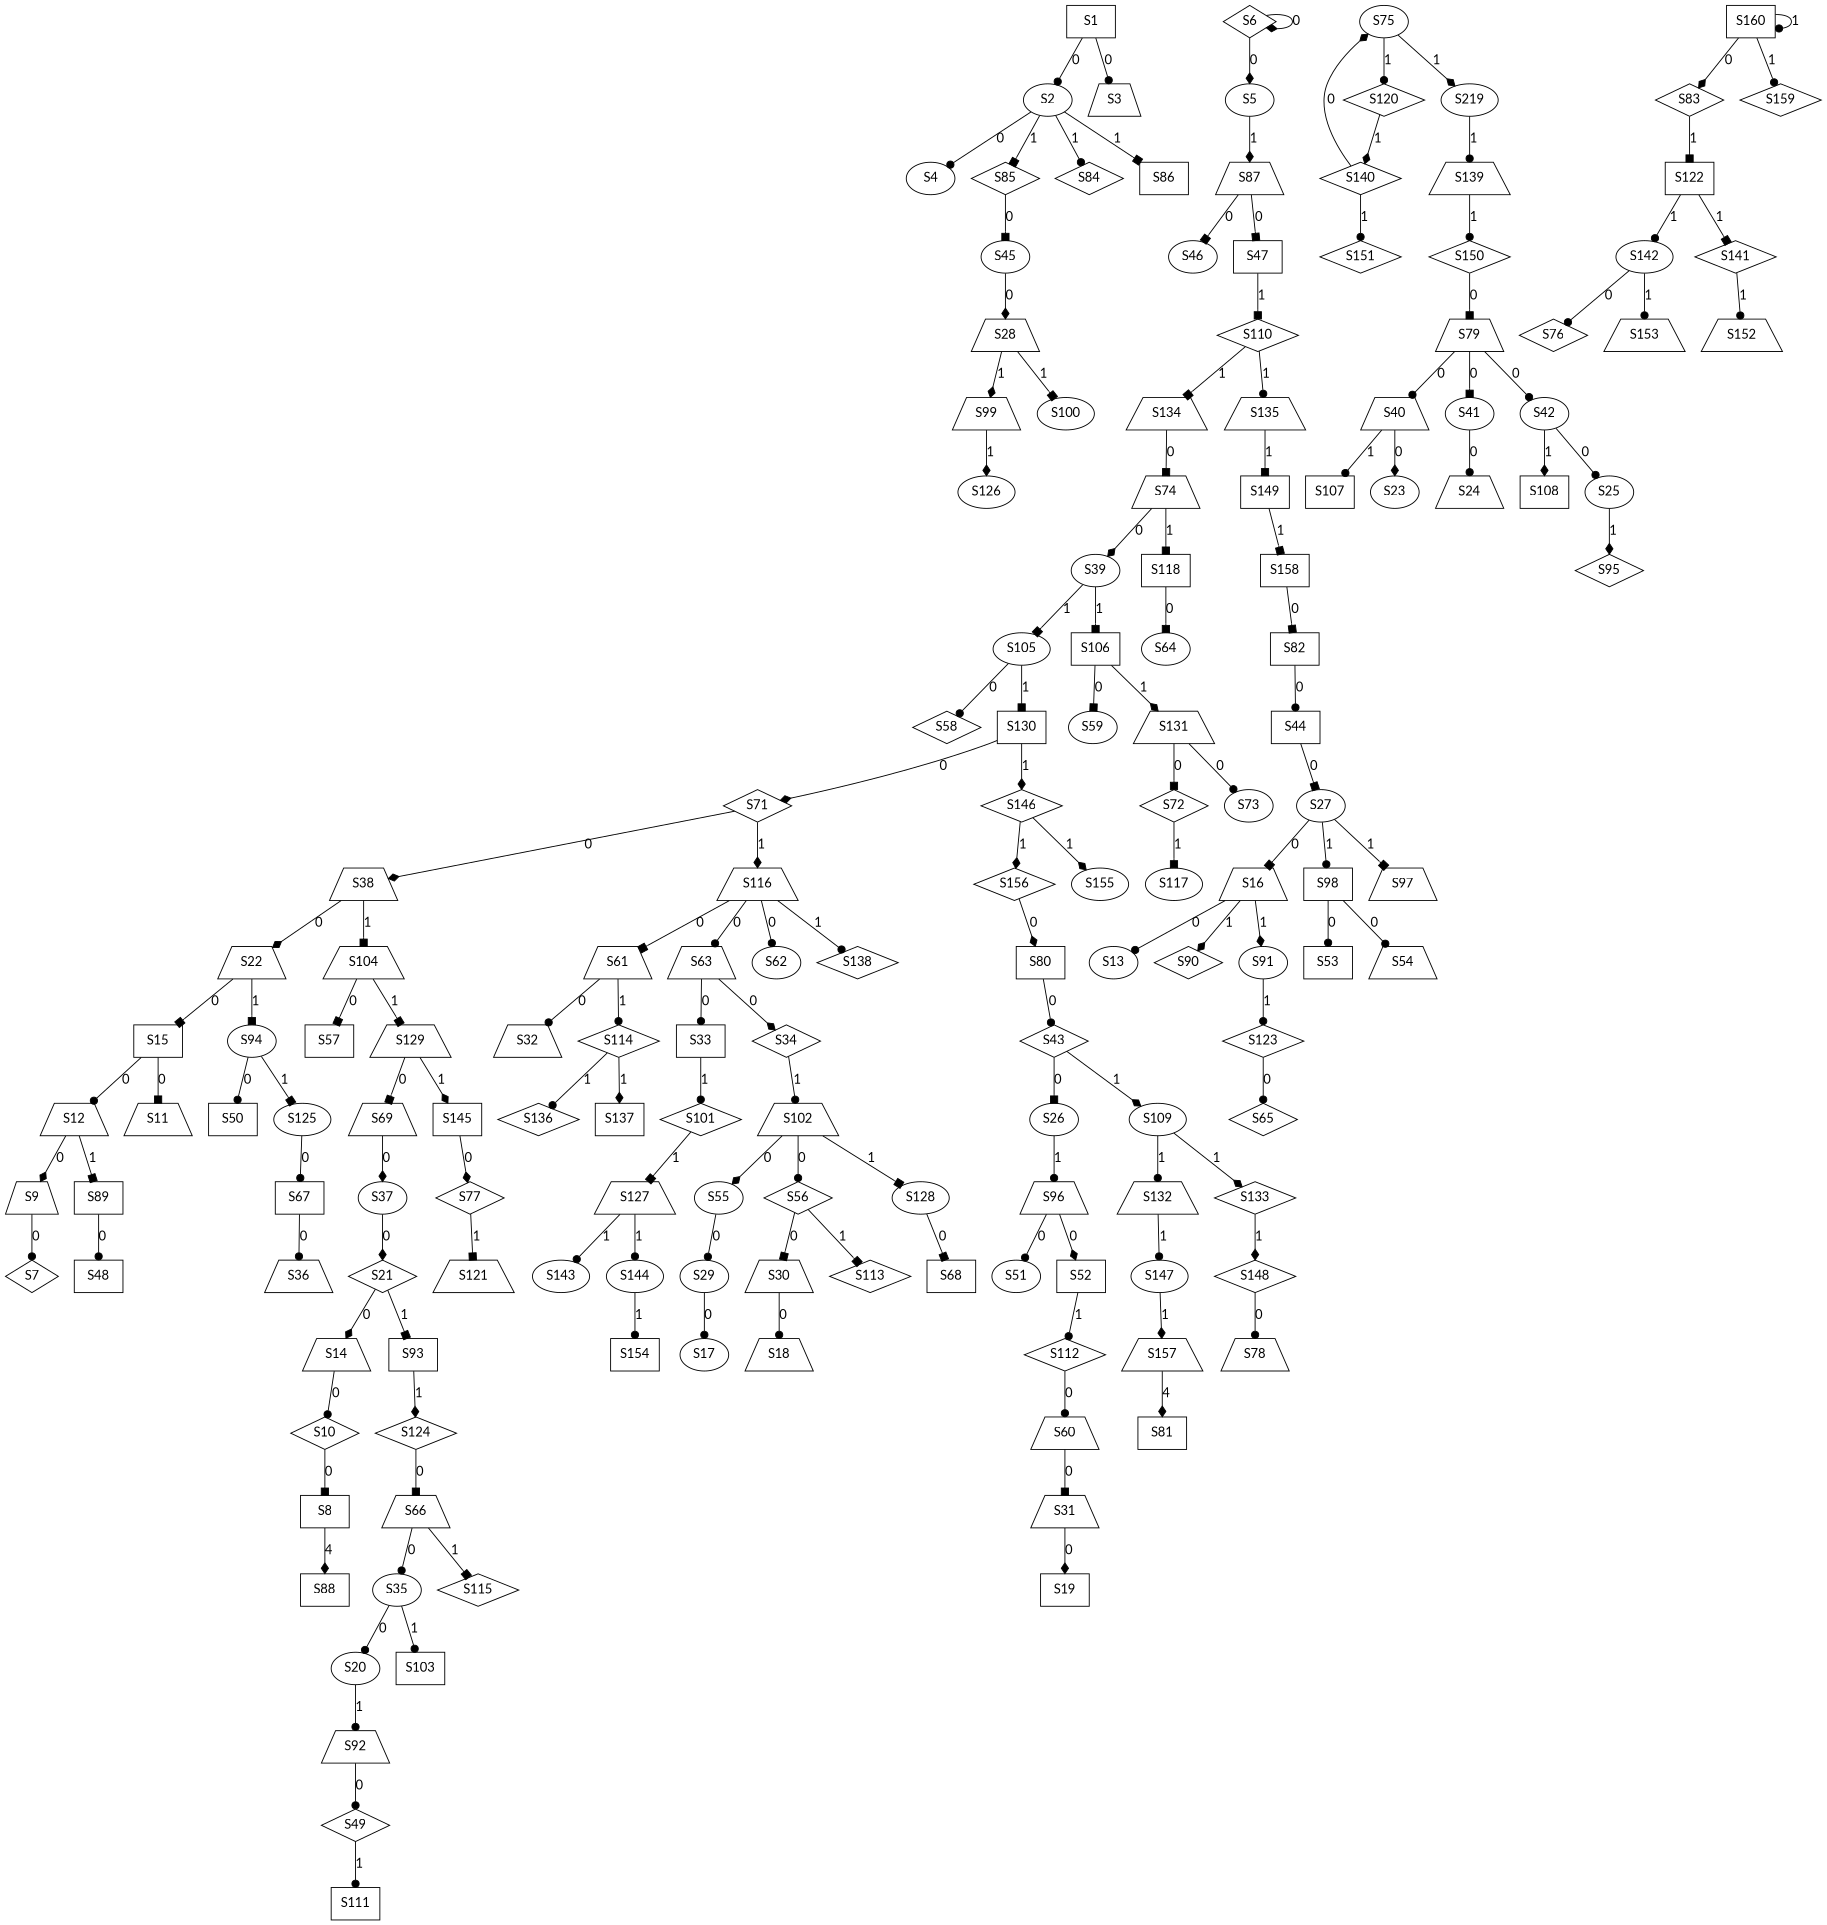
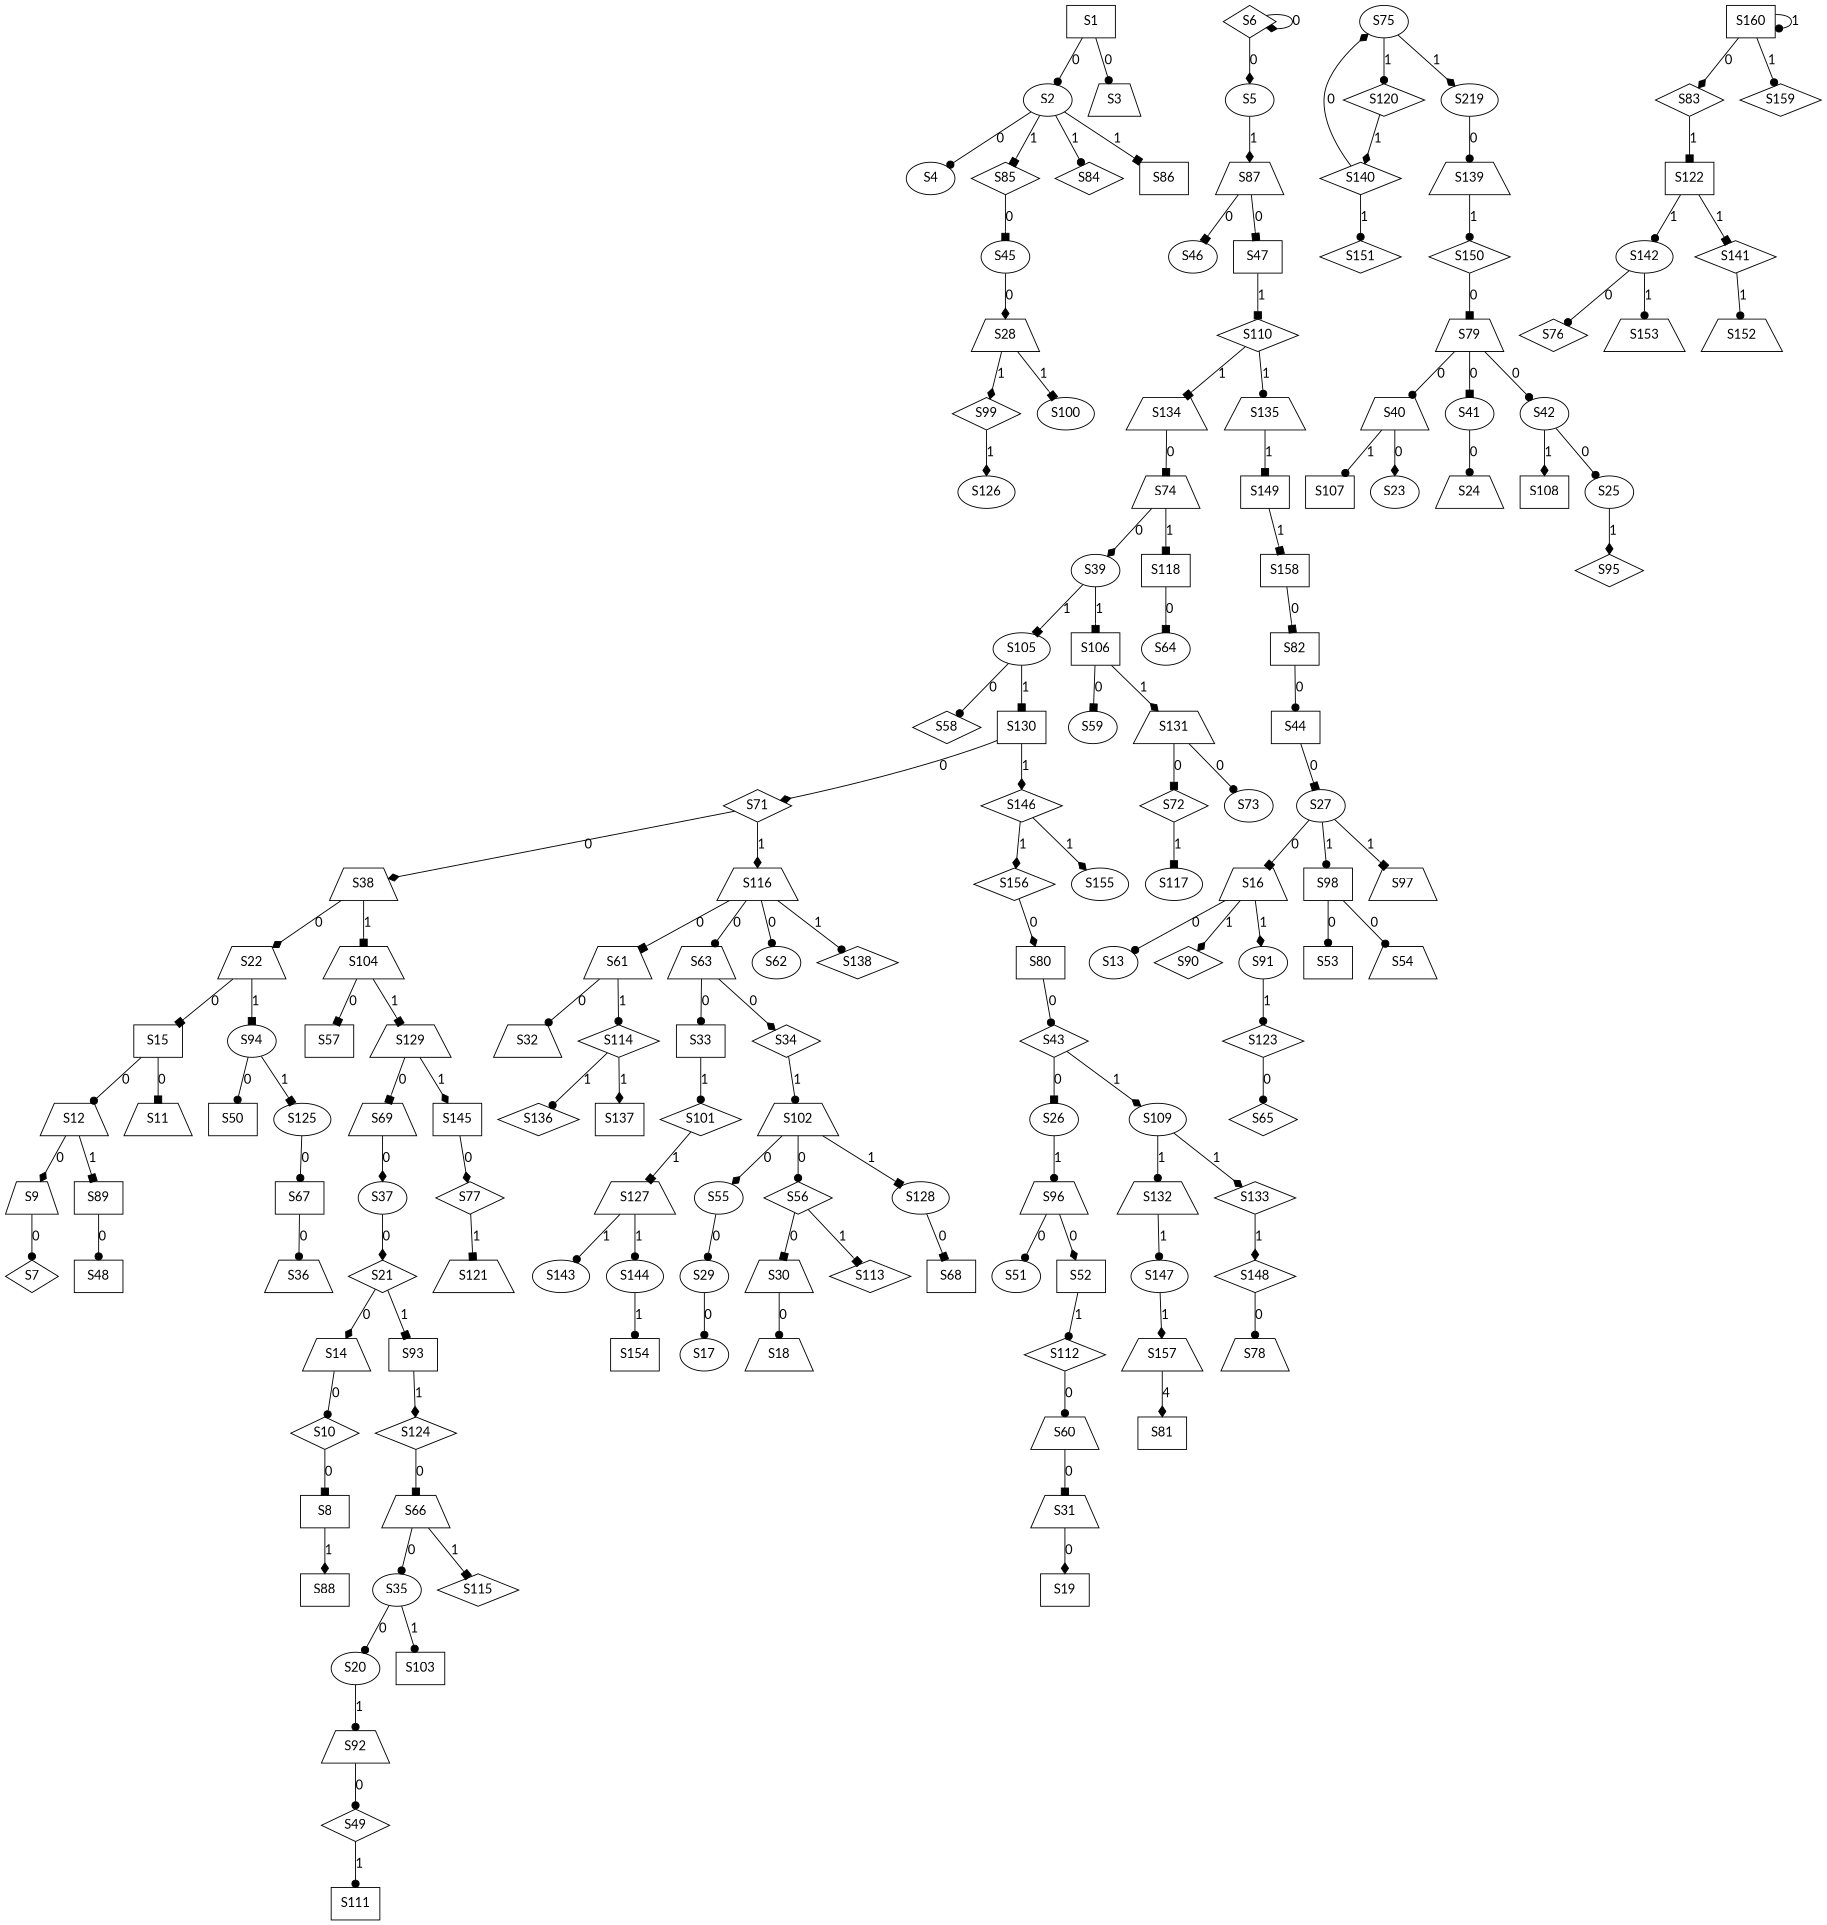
edge "S219" -> "S139": label "1" -> "0"
node "S99": shape trapezium -> diamond
edge "S8" -> "S88": label "4" -> "1"
